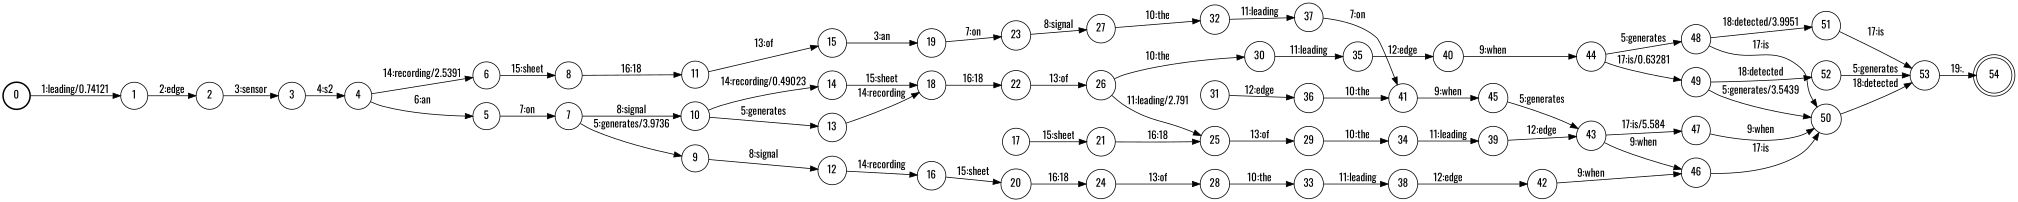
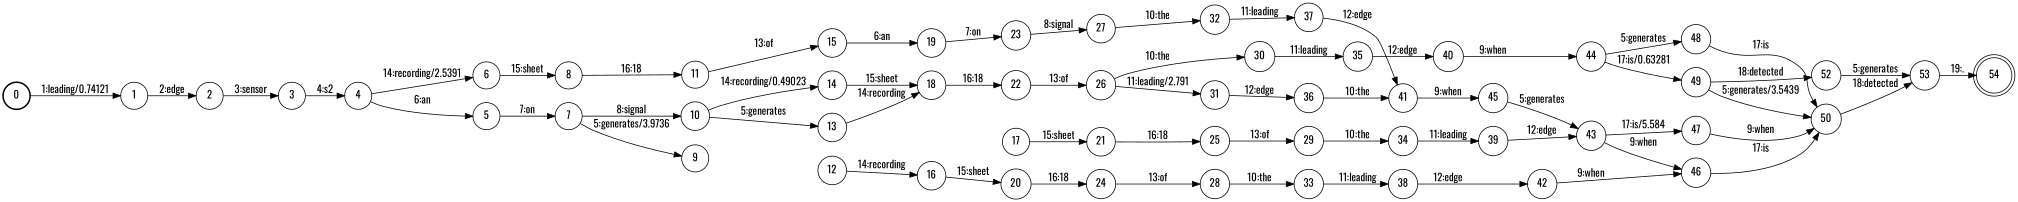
edge "37" -> "41": label "7:on" -> "12:edge"
node "51": removed
edge "15" -> "19": label "3:an" -> "6:an"
edge "26" -> "25": now "26" -> "31"
edge "9" -> "12": removed, label "8:signal"
